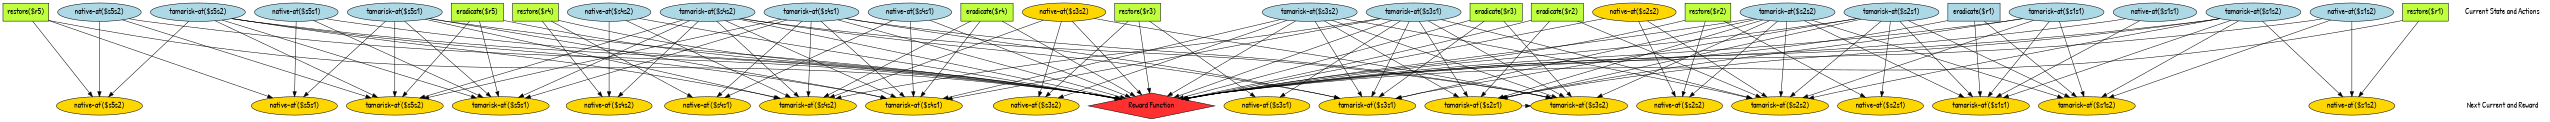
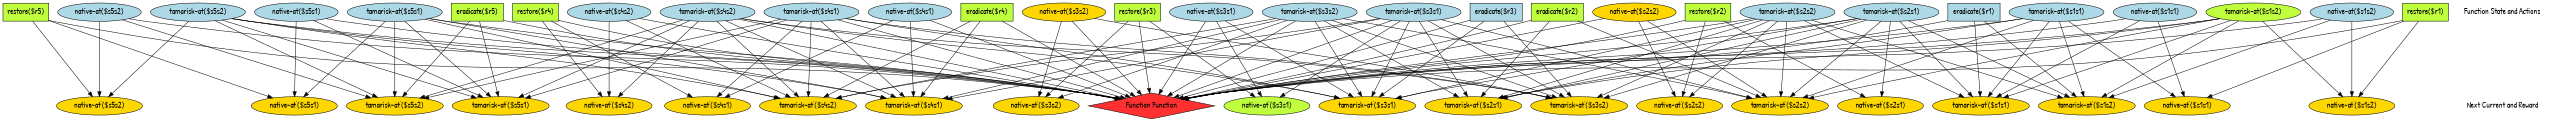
node "native-at($s3s1)": added
node "eradicate($r3)": fillcolor olivedrab1 -> lightblue
node "tamarisk-at($s1s2)": fillcolor lightblue -> olivedrab1
node "Current State and Actions": label "Current State and Actions" -> "Function State and Actions"
edge "native-at($s3s2)" -> "tamarisk-at'($s4s2)": now "tamarisk-at($s3s2)" -> "tamarisk-at'($s4s2)"
node "Reward Function": label "Reward Function" -> "Function Function"
node "native-at'($s3s1)": fillcolor gold1 -> olivedrab1
edge "tamarisk-at'($s2s1)" -> "tamarisk-at'($s3s2)": now "tamarisk-at($s2s1)" -> "tamarisk-at'($s3s2)"
node "native-at'($s1s1)": added
